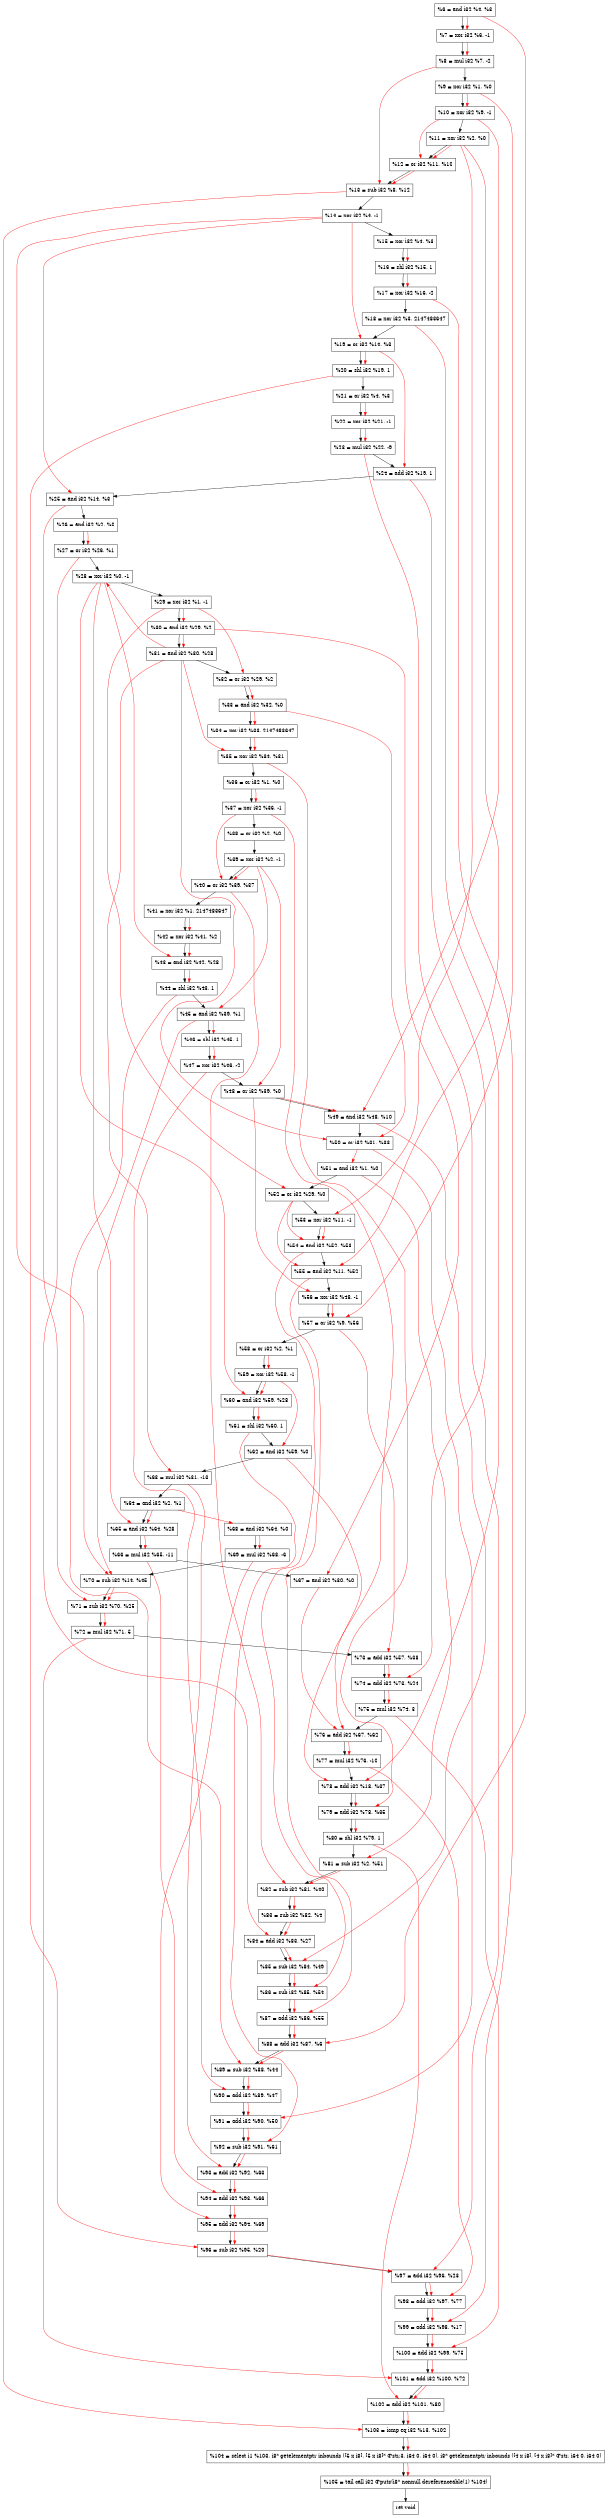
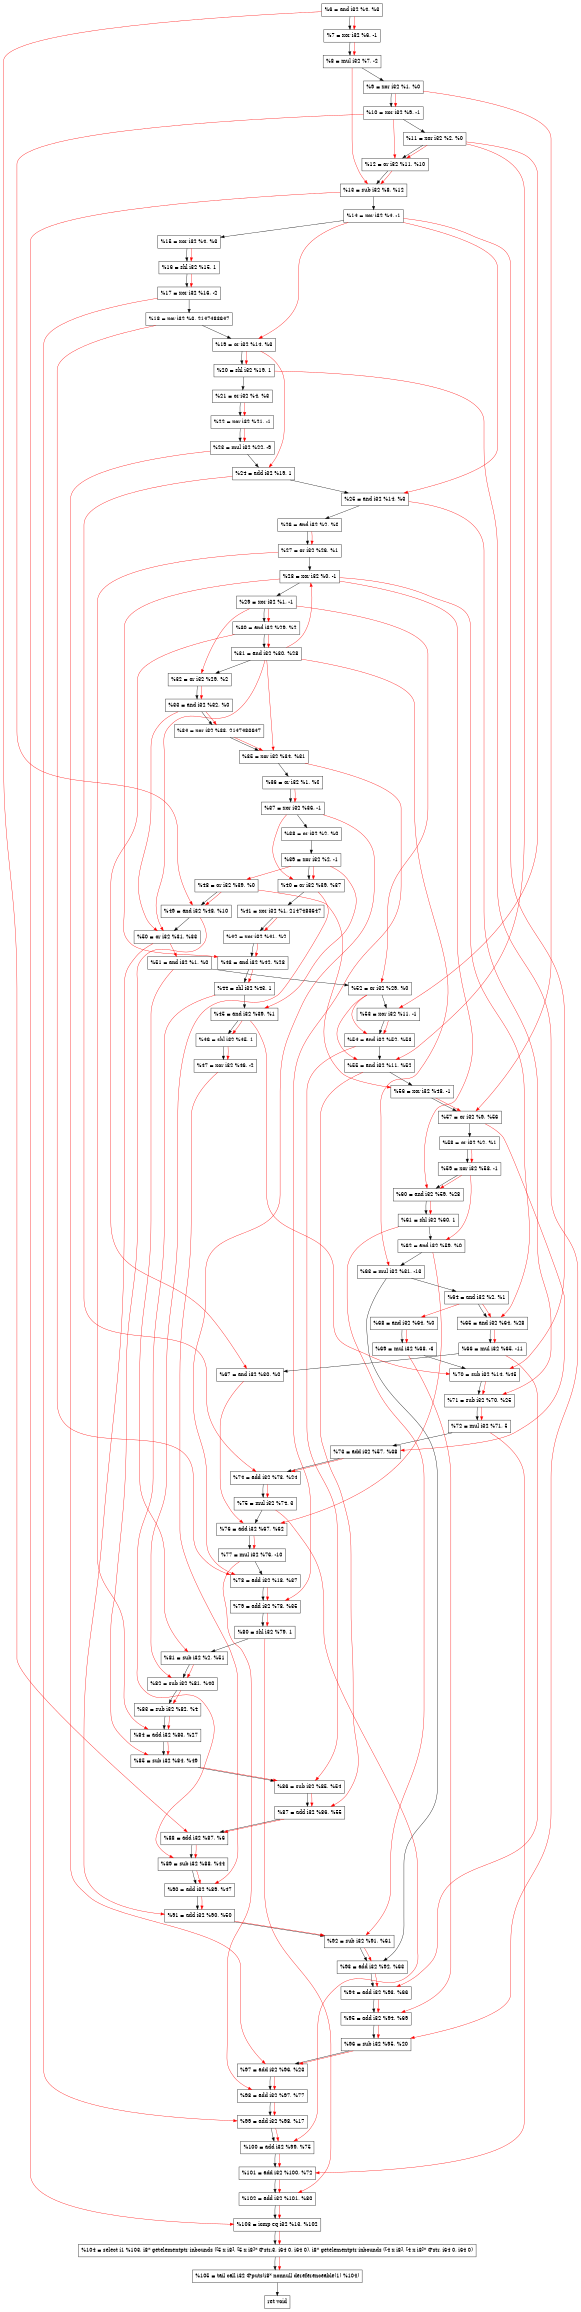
edge "%47 = xor i32 %46, -2" -> "%48 = or i32 %39, %0": removed
edge "%63 = mul i32 %31, -13" -> "%93 = add i32 %92, %63": color red -> black
